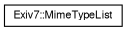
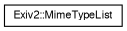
node "Exiv7::MimeTypeList": label "Exiv7::MimeTypeList" -> "Exiv2::MimeTypeList"
